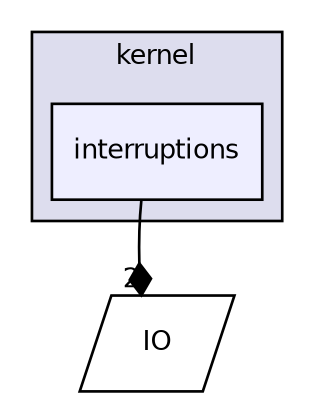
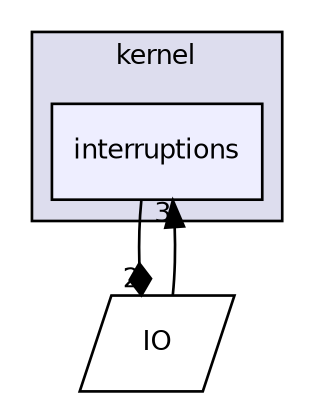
edge "IO" -> "interruptions": added
